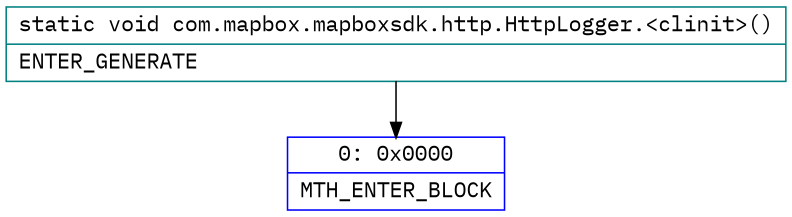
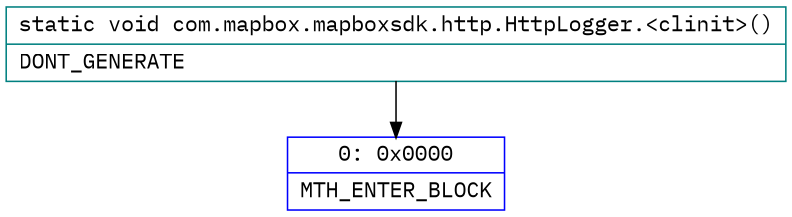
node "static void com.mapbox.mapboxsdk.http.HttpLogger.<clinit>()": text "ENTER_GENERATE" -> "DONT_GENERATE"
